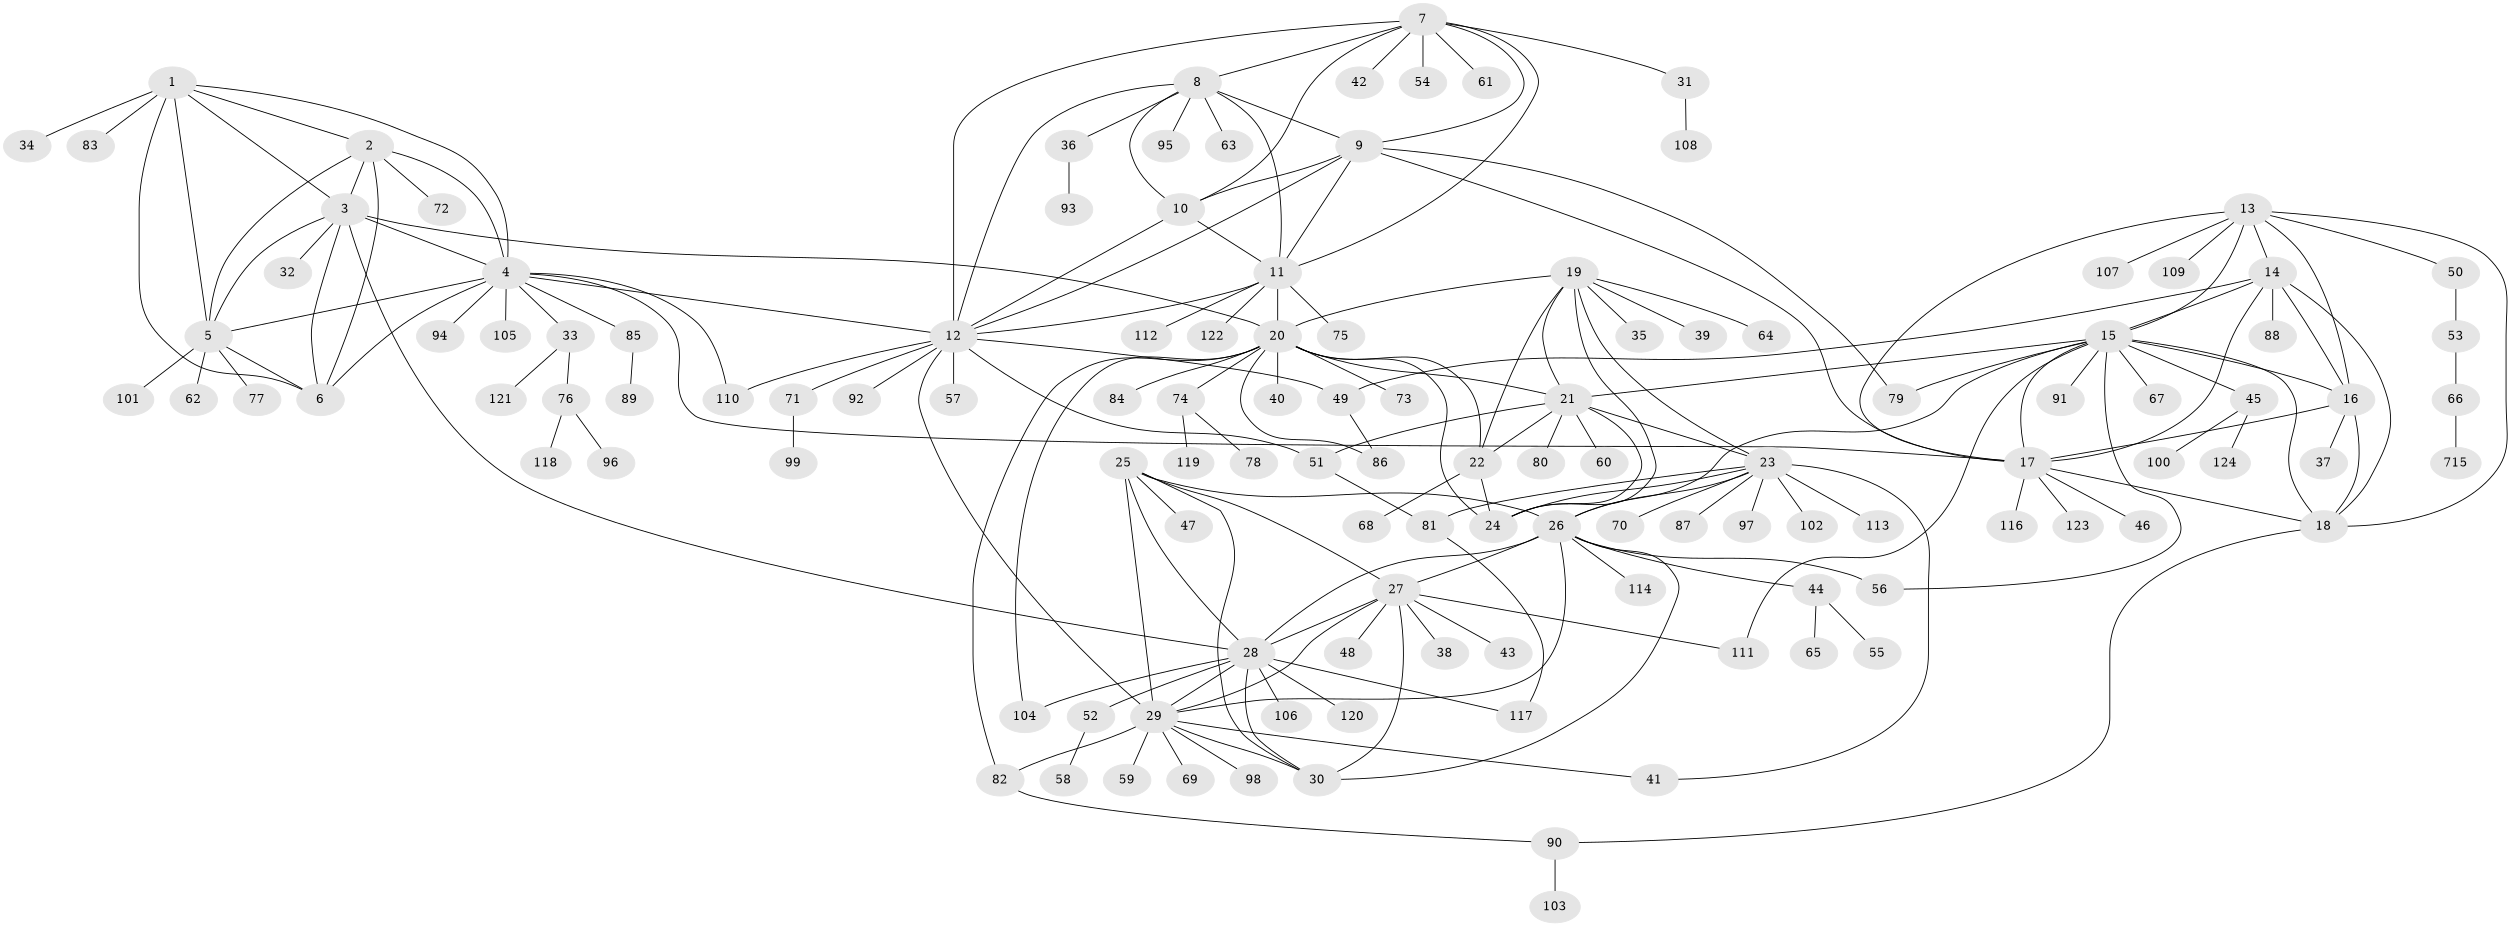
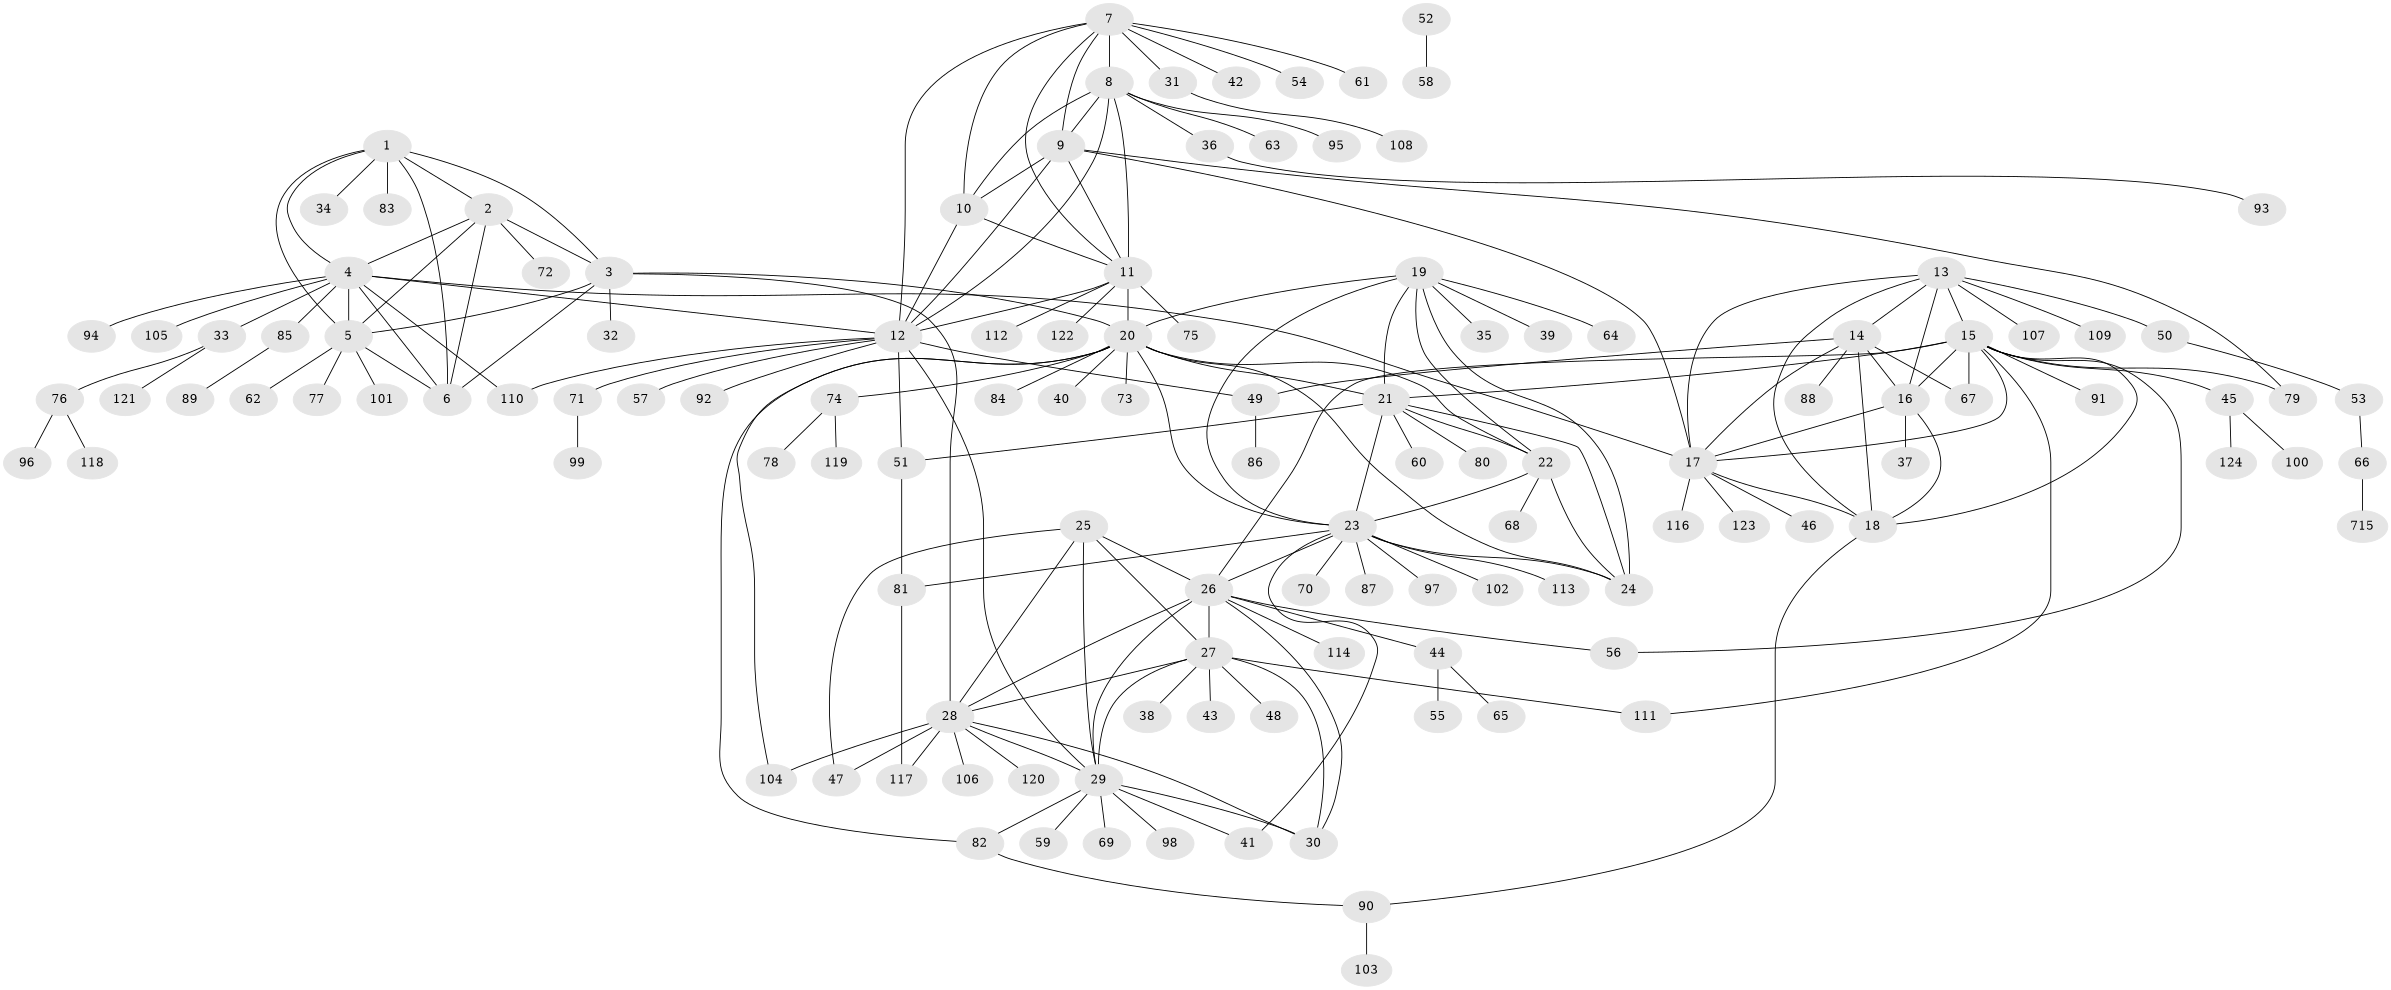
edge "3" -- "4": removed
edge "14" -- "15": now "14" -- "67"
edge "20" -- "86": now "20" -- "23"
edge "22" -- "23": added
edge "25" -- "30": removed
edge "28" -- "52": now "28" -- "47"
